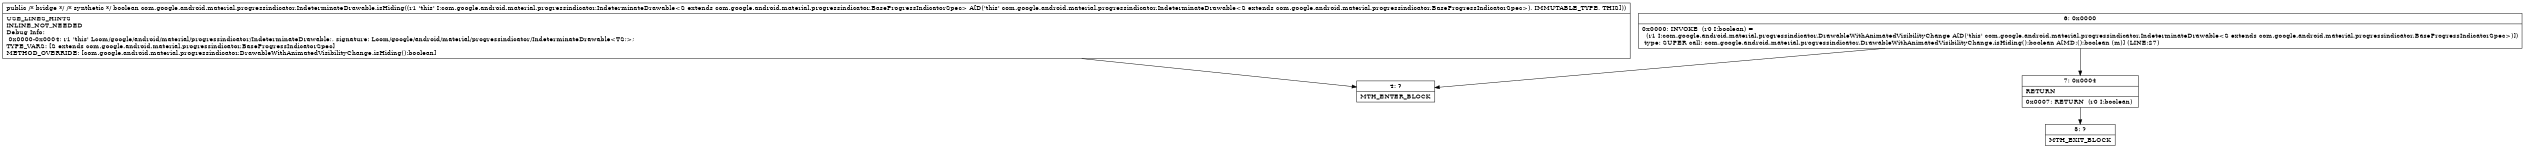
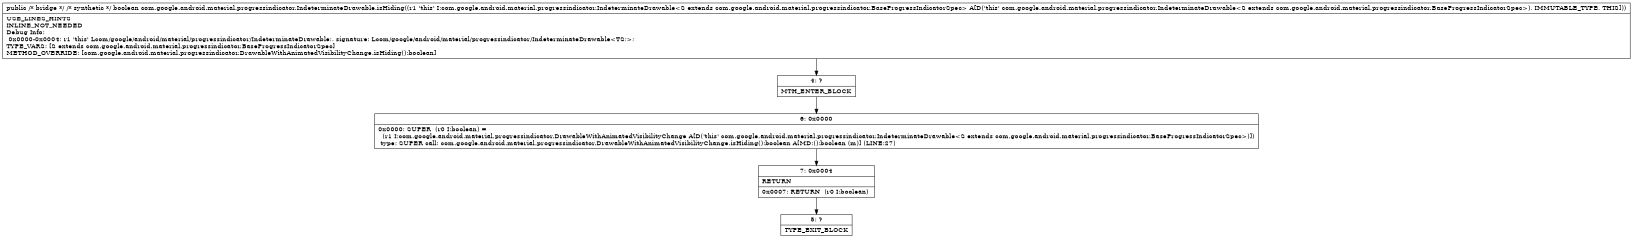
node "6: 0x0000": text "0x0000: INVOKE  (r0 I:boolean) =" -> "0x0000: SUPER  (r0 I:boolean) ="
edge "6: 0x0000" -> "4: ?": reversed
node "5: ?": text "MTH_EXIT_BLOCK" -> "TYPE_EXIT_BLOCK"
